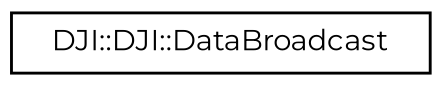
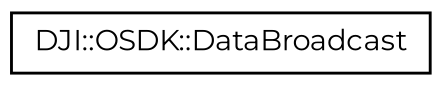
node "DJI::DJI::DataBroadcast": label "DJI::DJI::DataBroadcast" -> "DJI::OSDK::DataBroadcast"
